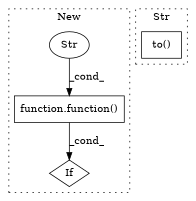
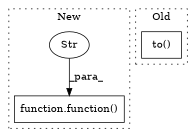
cluster "Str": label "Str" -> "Old"
edge "Str" -> "function.function()": label "_cond_" -> "_para_"
node "If": removed
